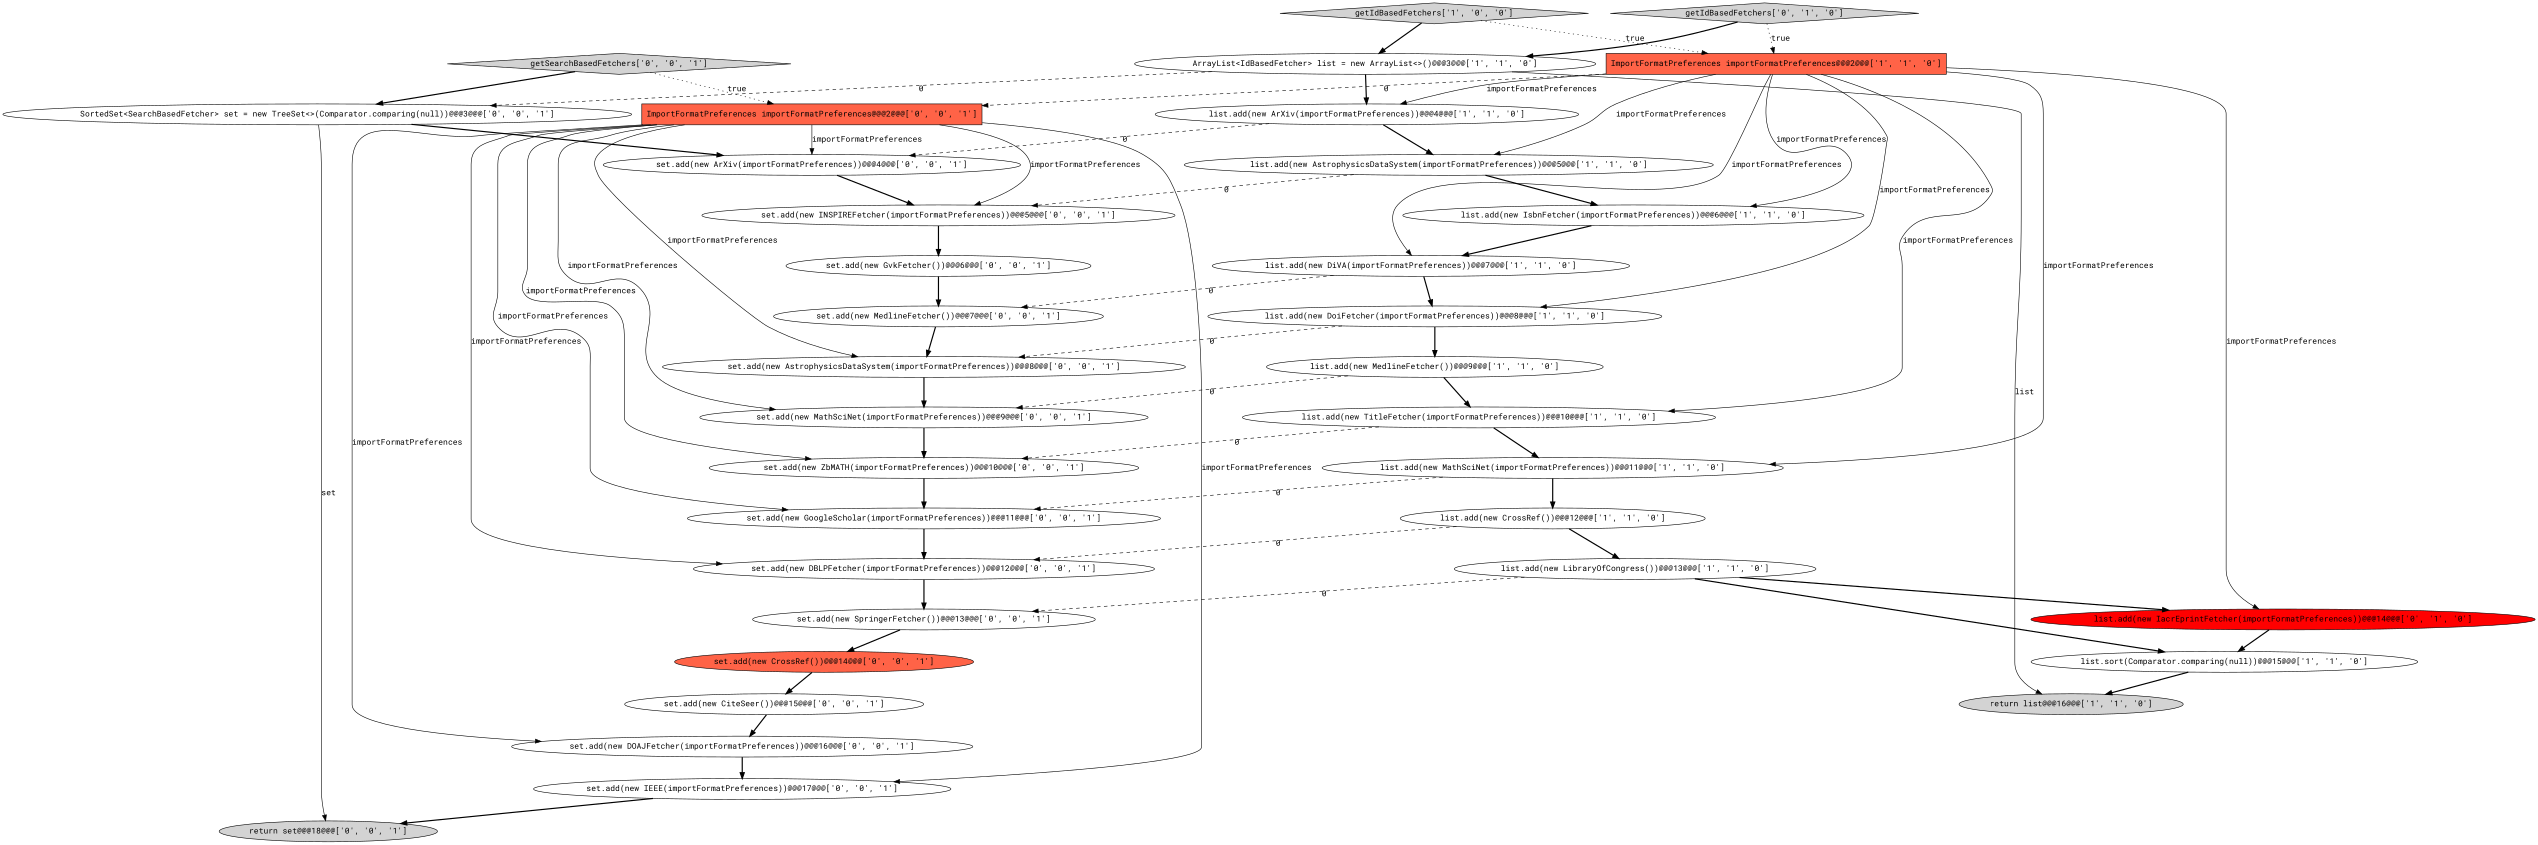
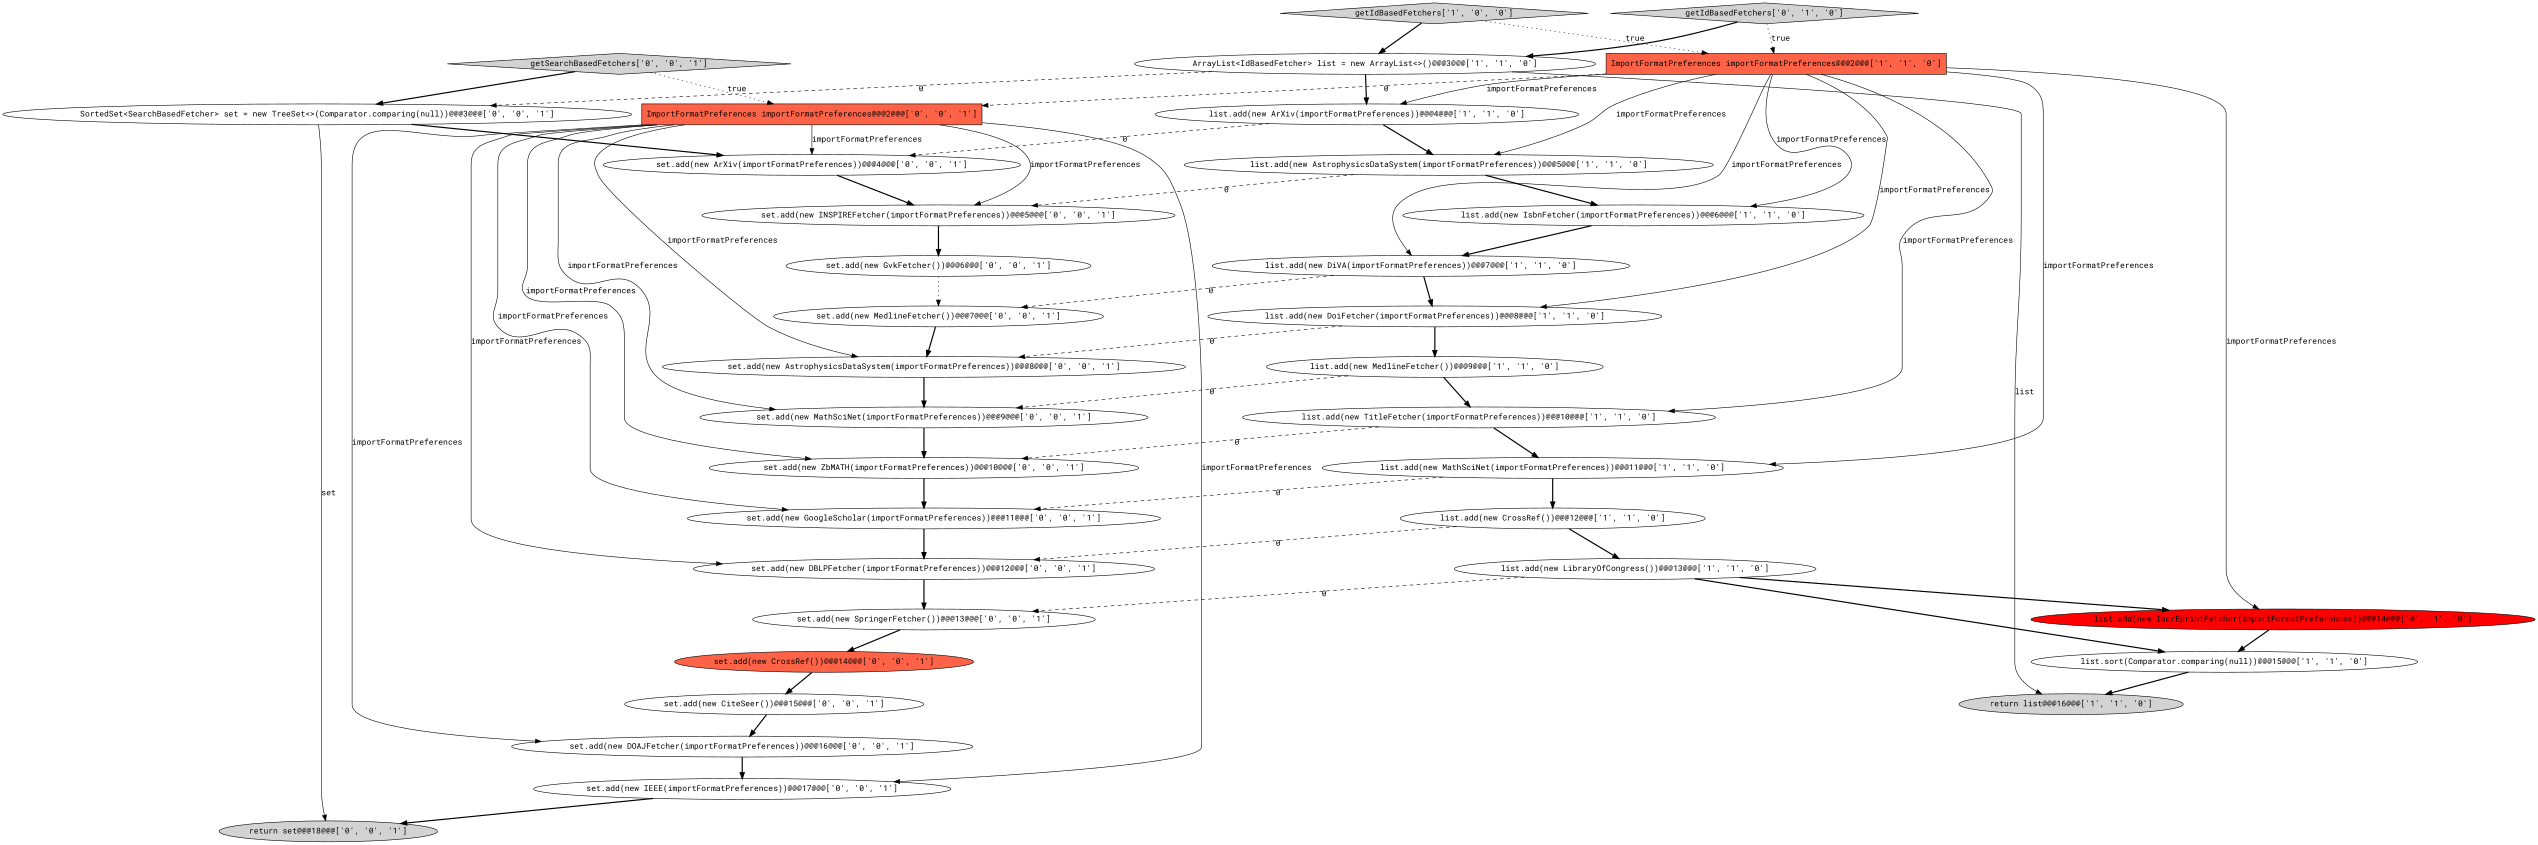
edge "set.add(new GvkFetcher())@@@6@@@['0', '0', '1']" -> "set.add(new MedlineFetcher())@@@7@@@['0', '0', '1']": style bold -> dotted
